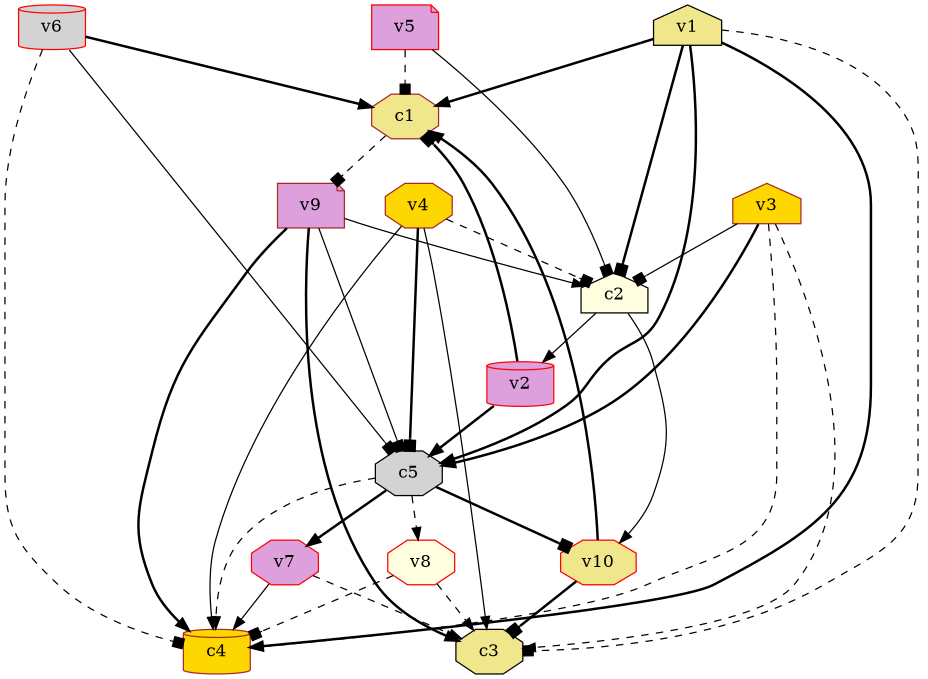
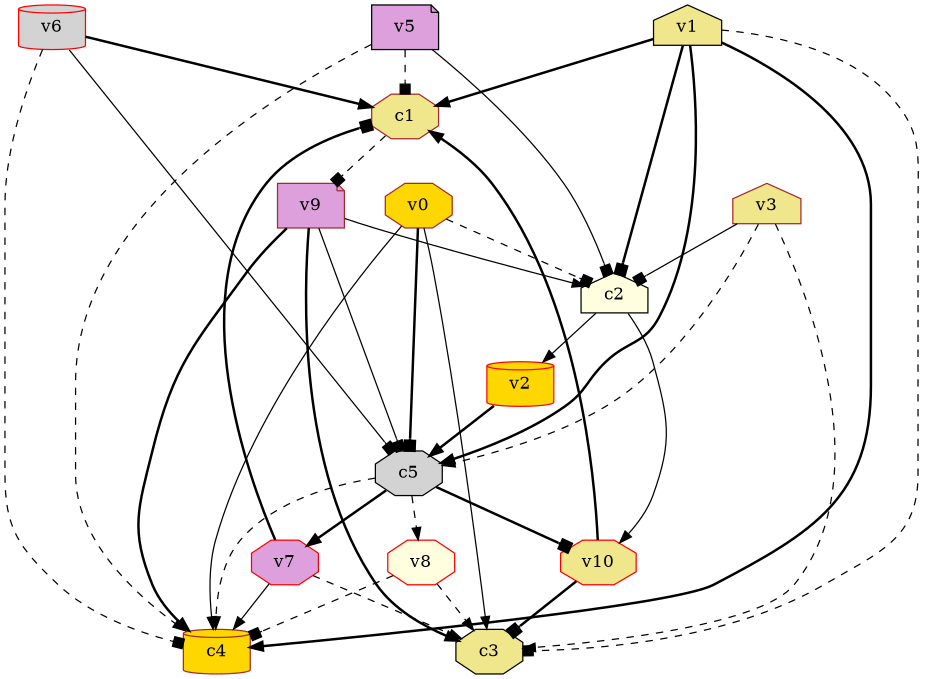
node "v5": color red -> black
node "v4": label "v4" -> "v0"
node "v3": fillcolor gold -> khaki
edge "v2" -> "c1": now "v7" -> "c1"
edge "v3" -> "c5": style bold -> dashed
node "v2": fillcolor plum -> gold
edge "v3" -> "c4": now "v5" -> "c4"
